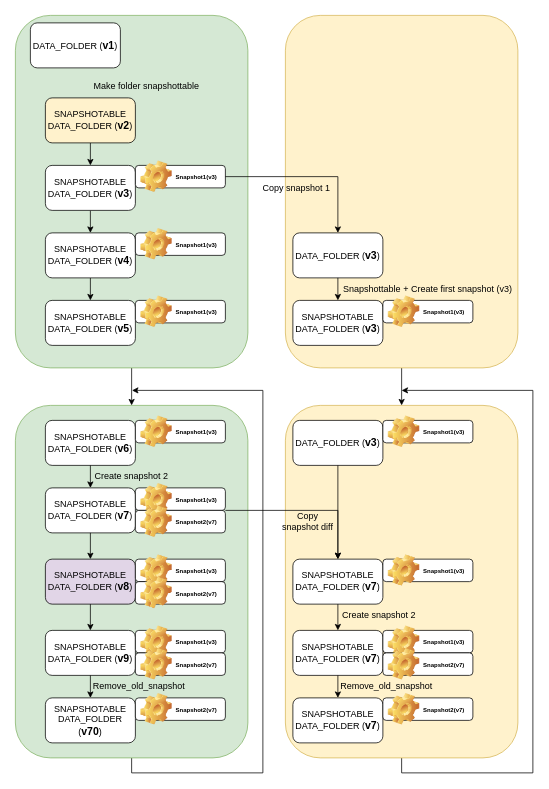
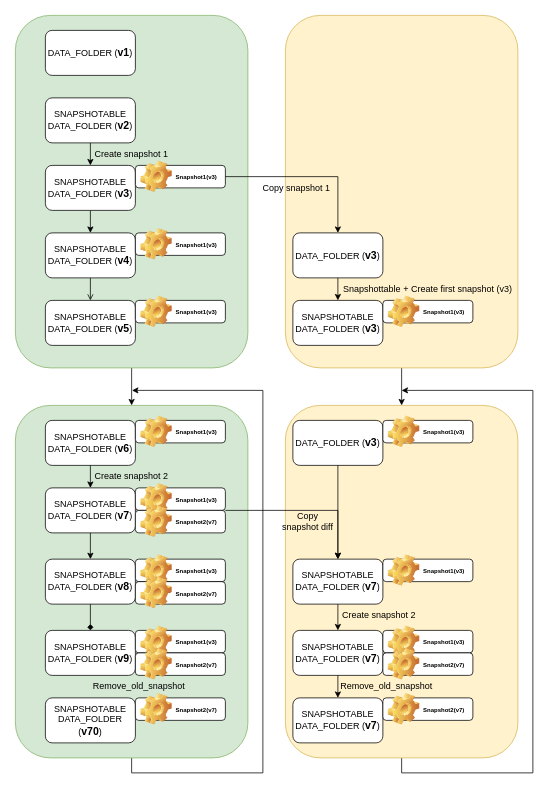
node "DATA_FOLDER (v1)": moved (75, 45) -> (90, 53)
node "Make folder snapshottable": removed
node "SNAPSHOTABLE DATA_FOLDER (v2)": fillcolor #fff2cc -> #ffffff
node "Create snapshot 1": added
edge "SNAPSHOTABLE DATA_FOLDER (v4)" -> "SNAPSHOTABLE DATA_FOLDER (v5)": arrowhead classic -> open
node "SNAPSHOTABLE DATA_FOLDER (v8)": fillcolor #e1d5e7 -> #ffffff
edge "SNAPSHOTABLE DATA_FOLDER (v8)" -> "SNAPSHOTABLE DATA_FOLDER (v9)": arrowhead classic -> diamond
edge "SNAPSHOTABLE DATA_FOLDER (v9)" -> "SNAPSHOTABLE DATA_FOLDER (v70)": removed
